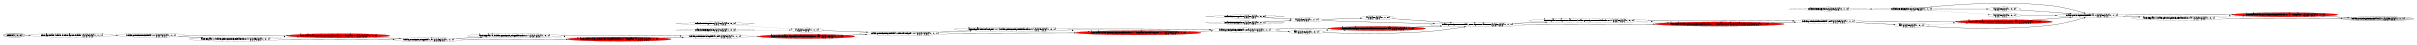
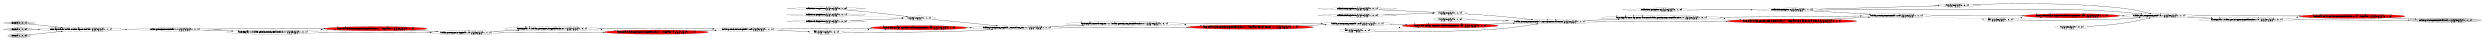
node "NullPointerException e@@@12@@@['0', '1', '0']": added
edge "NullPointerException e@@@28@@@['1', '1', '1']" -> "{}@@@28@@@['1', '0', '0']": now "NullPointerException e@@@28@@@['1', '1', '1']" -> "builder.putInt32ToEnumField(1,null)@@@25@@@['1', '1', '1']"
edge "NullPointerException e@@@28@@@['1', '1', '1']" -> "{}@@@28@@@['0', '0', '1']": style dashed -> bold
node "{}@@@28@@@['0', '0', '1']": shape ellipse -> diamond
edge "{}@@@20@@@['1', '1', '1']" -> "{}@@@20@@@['0', '1', '0']": removed
node "testPut['0', '0', '1']": added
edge "builder.putInt32ToEnumField(1,null)@@@25@@@['1', '1', '1']" -> "fail()@@@26@@@['1', '0', '1']": style bold -> dashed
node "testPut['0', '1', '0']": added
edge "NullPointerException e@@@12@@@['1', '0', '0']" -> "{}@@@12@@@['1', '1', '1']": style dashed -> bold
edge "builder.putInt32ToBytesField(1,null)@@@17@@@['1', '1', '1']" -> "fail()@@@18@@@['1', '0', '1']": removed
node "fail()@@@10@@@['1', '0', '1']": added
node "builder.putInt32ToInt32Field(1,11)@@@4@@@['1', '1', '1']": shape ellipse -> diamond
